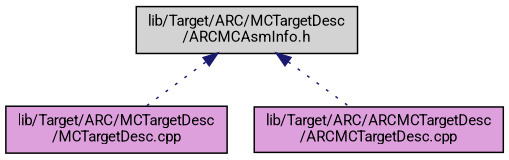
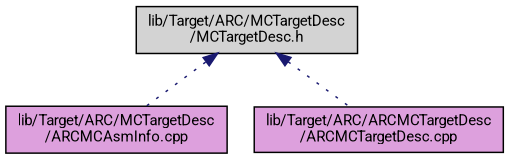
node "lib/Target/ARC/MCTargetDesc /ARCMCAsmInfo.h": label "lib/Target/ARC/MCTargetDesc /ARCMCAsmInfo.h" -> "lib/Target/ARC/MCTargetDesc /MCTargetDesc.h"
node "lib/Target/ARC/MCTargetDesc /MCTargetDesc.cpp": label "lib/Target/ARC/MCTargetDesc /MCTargetDesc.cpp" -> "lib/Target/ARC/MCTargetDesc /ARCMCAsmInfo.cpp"
